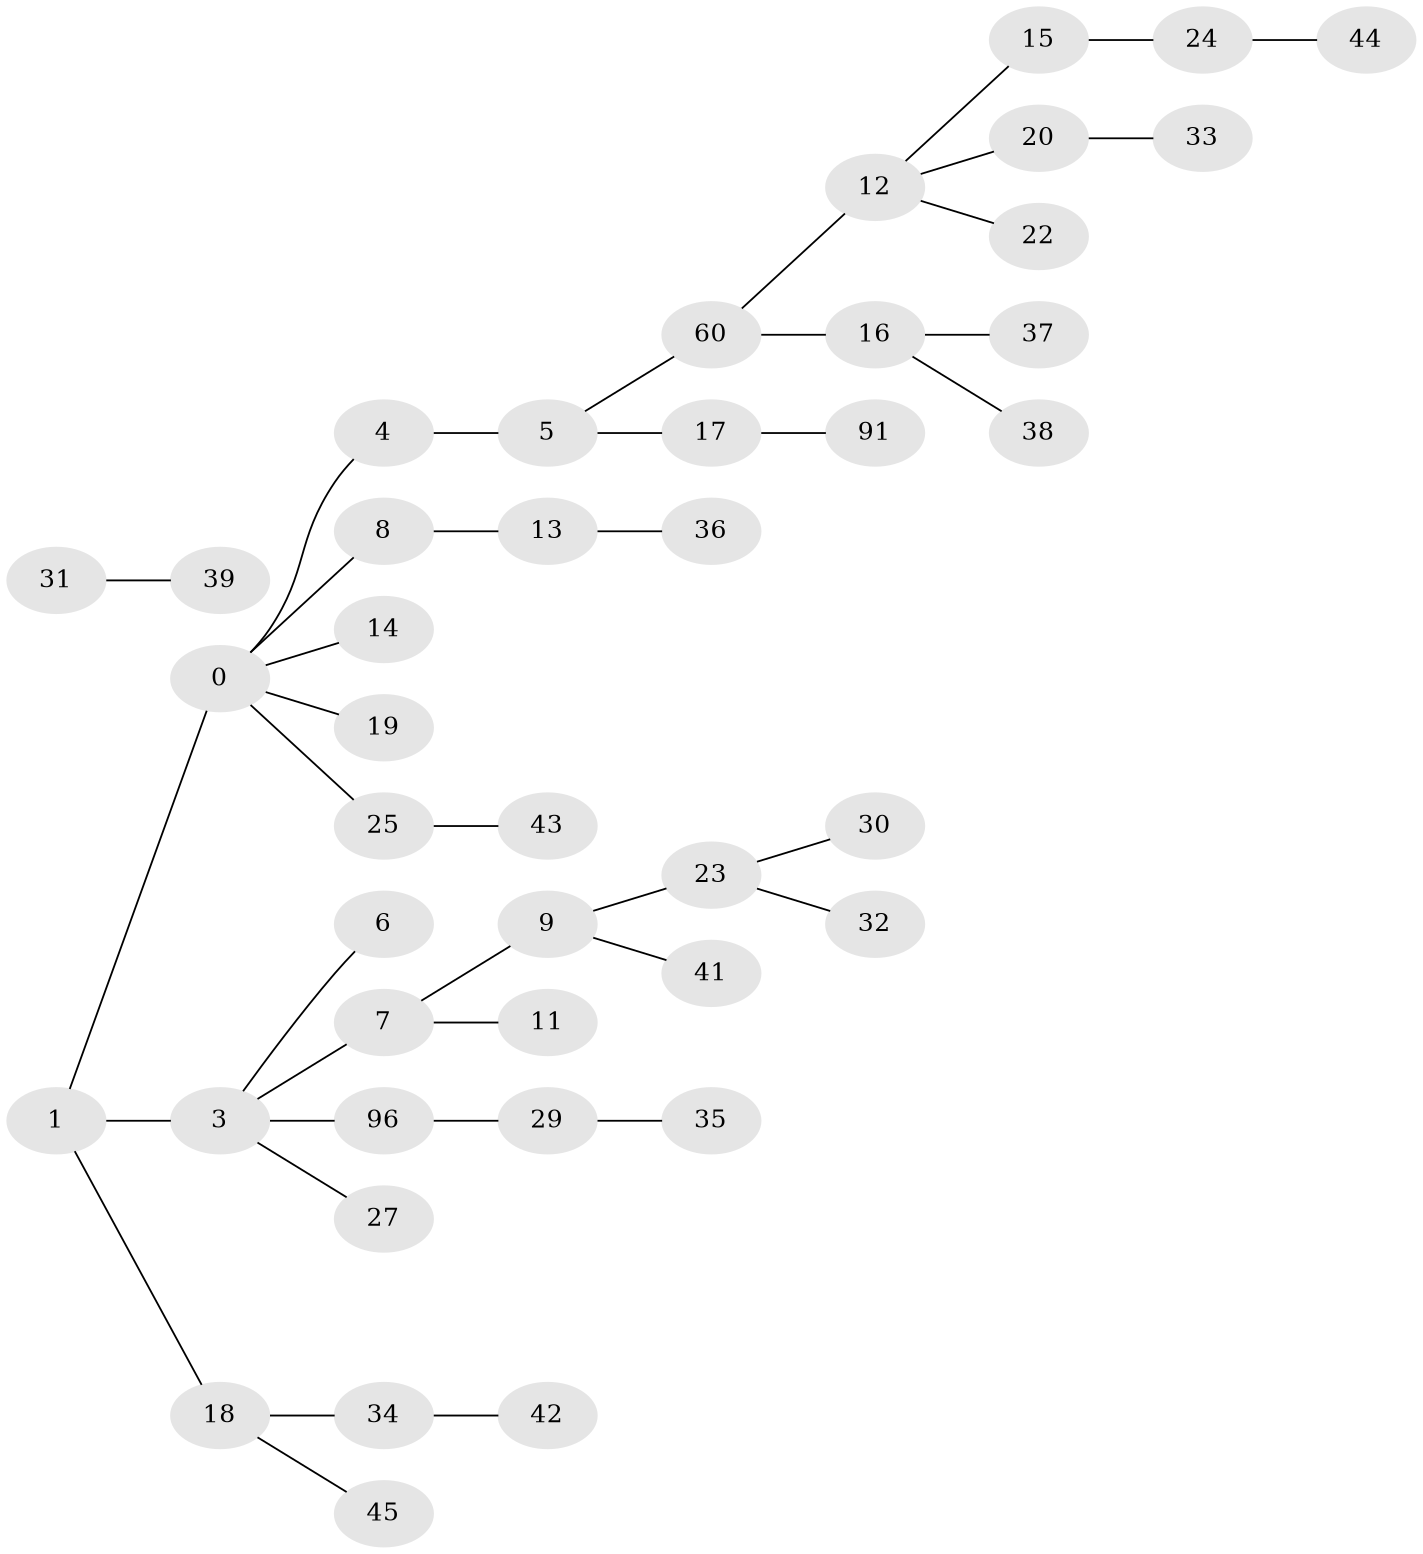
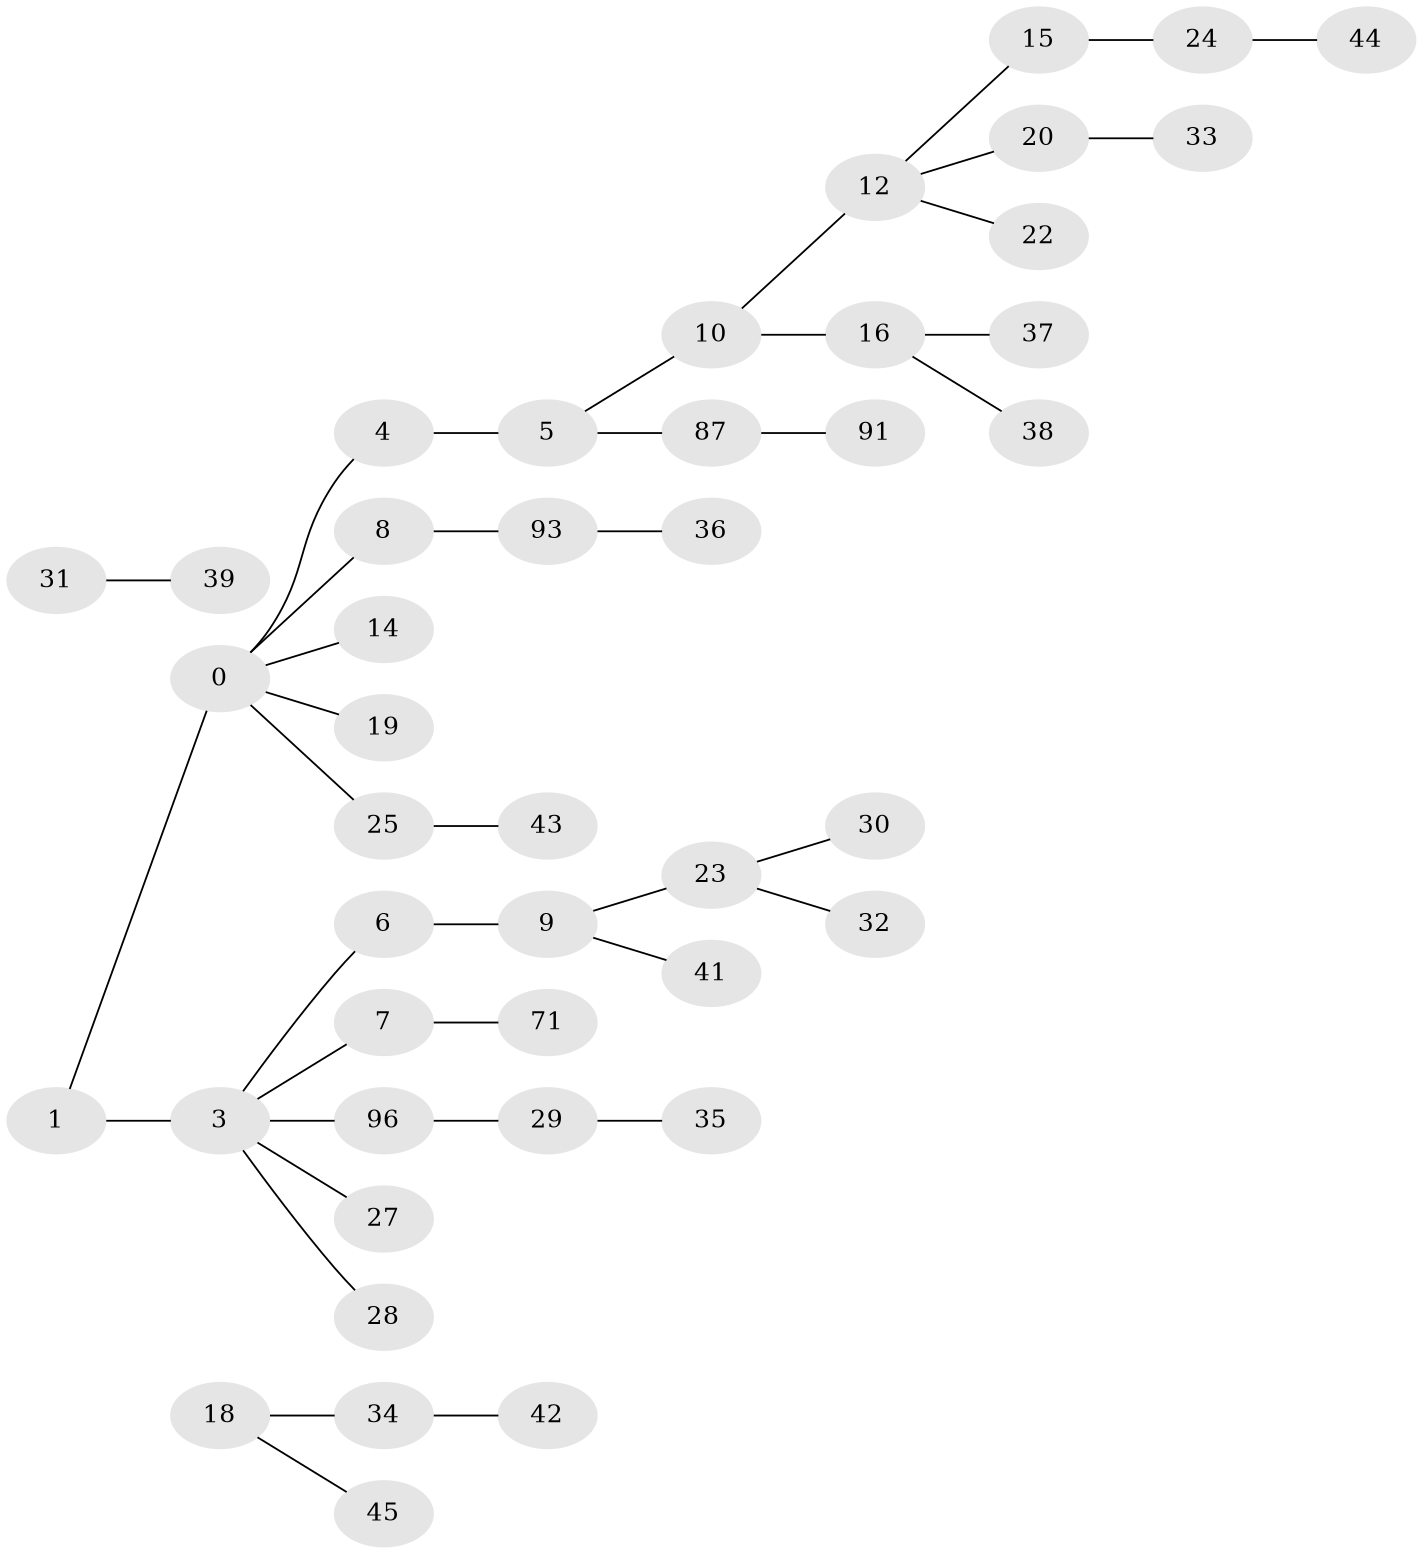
node "60": label "60" -> "10"
node "17": label "17" -> "87"
node "13": label "13" -> "93"
edge "9" -- "7": now "9" -- "6"
node "11": label "11" -> "71"
edge "1" -- "18": removed
node "28": added
